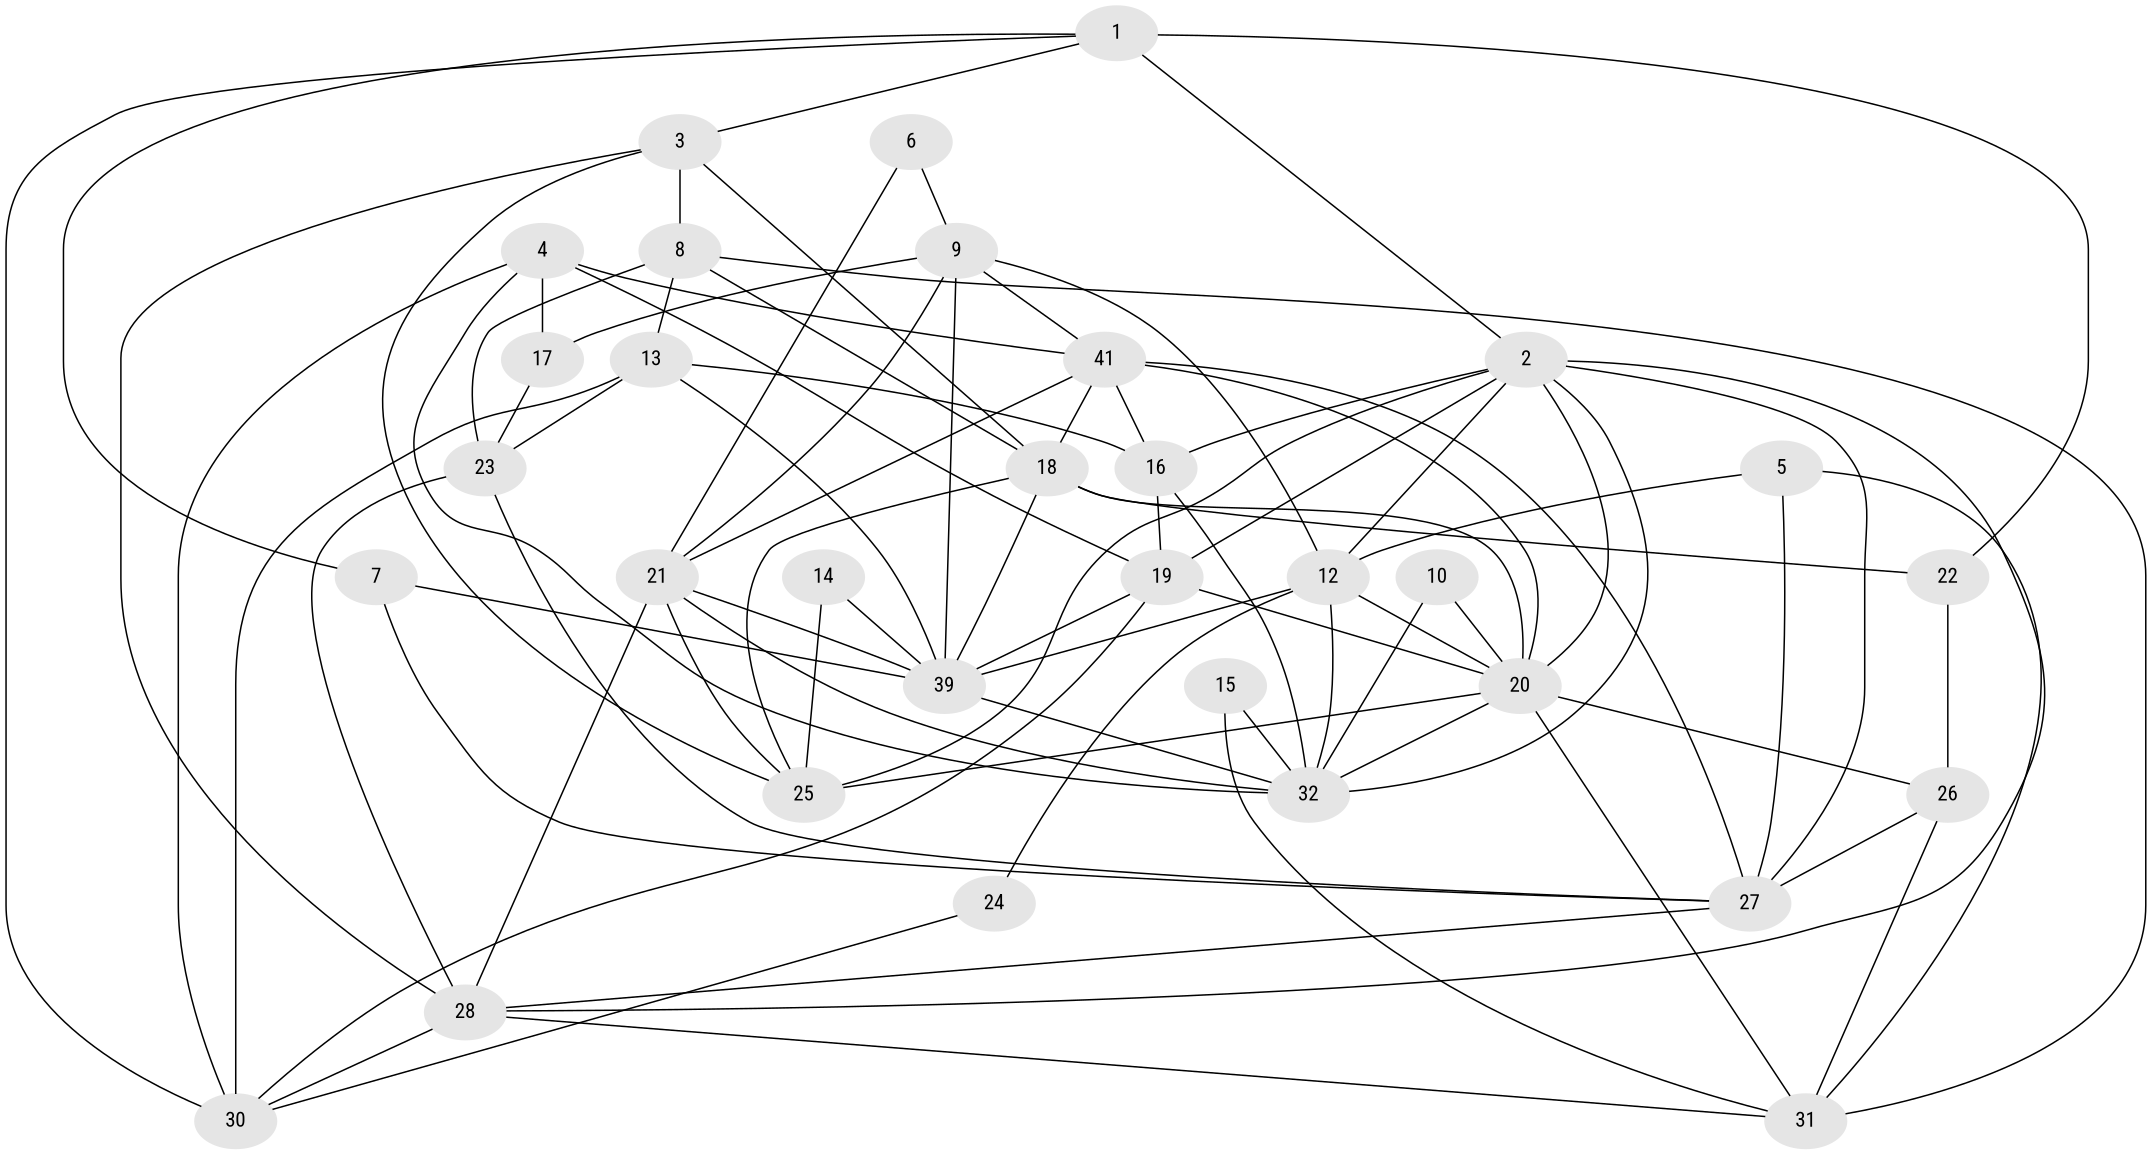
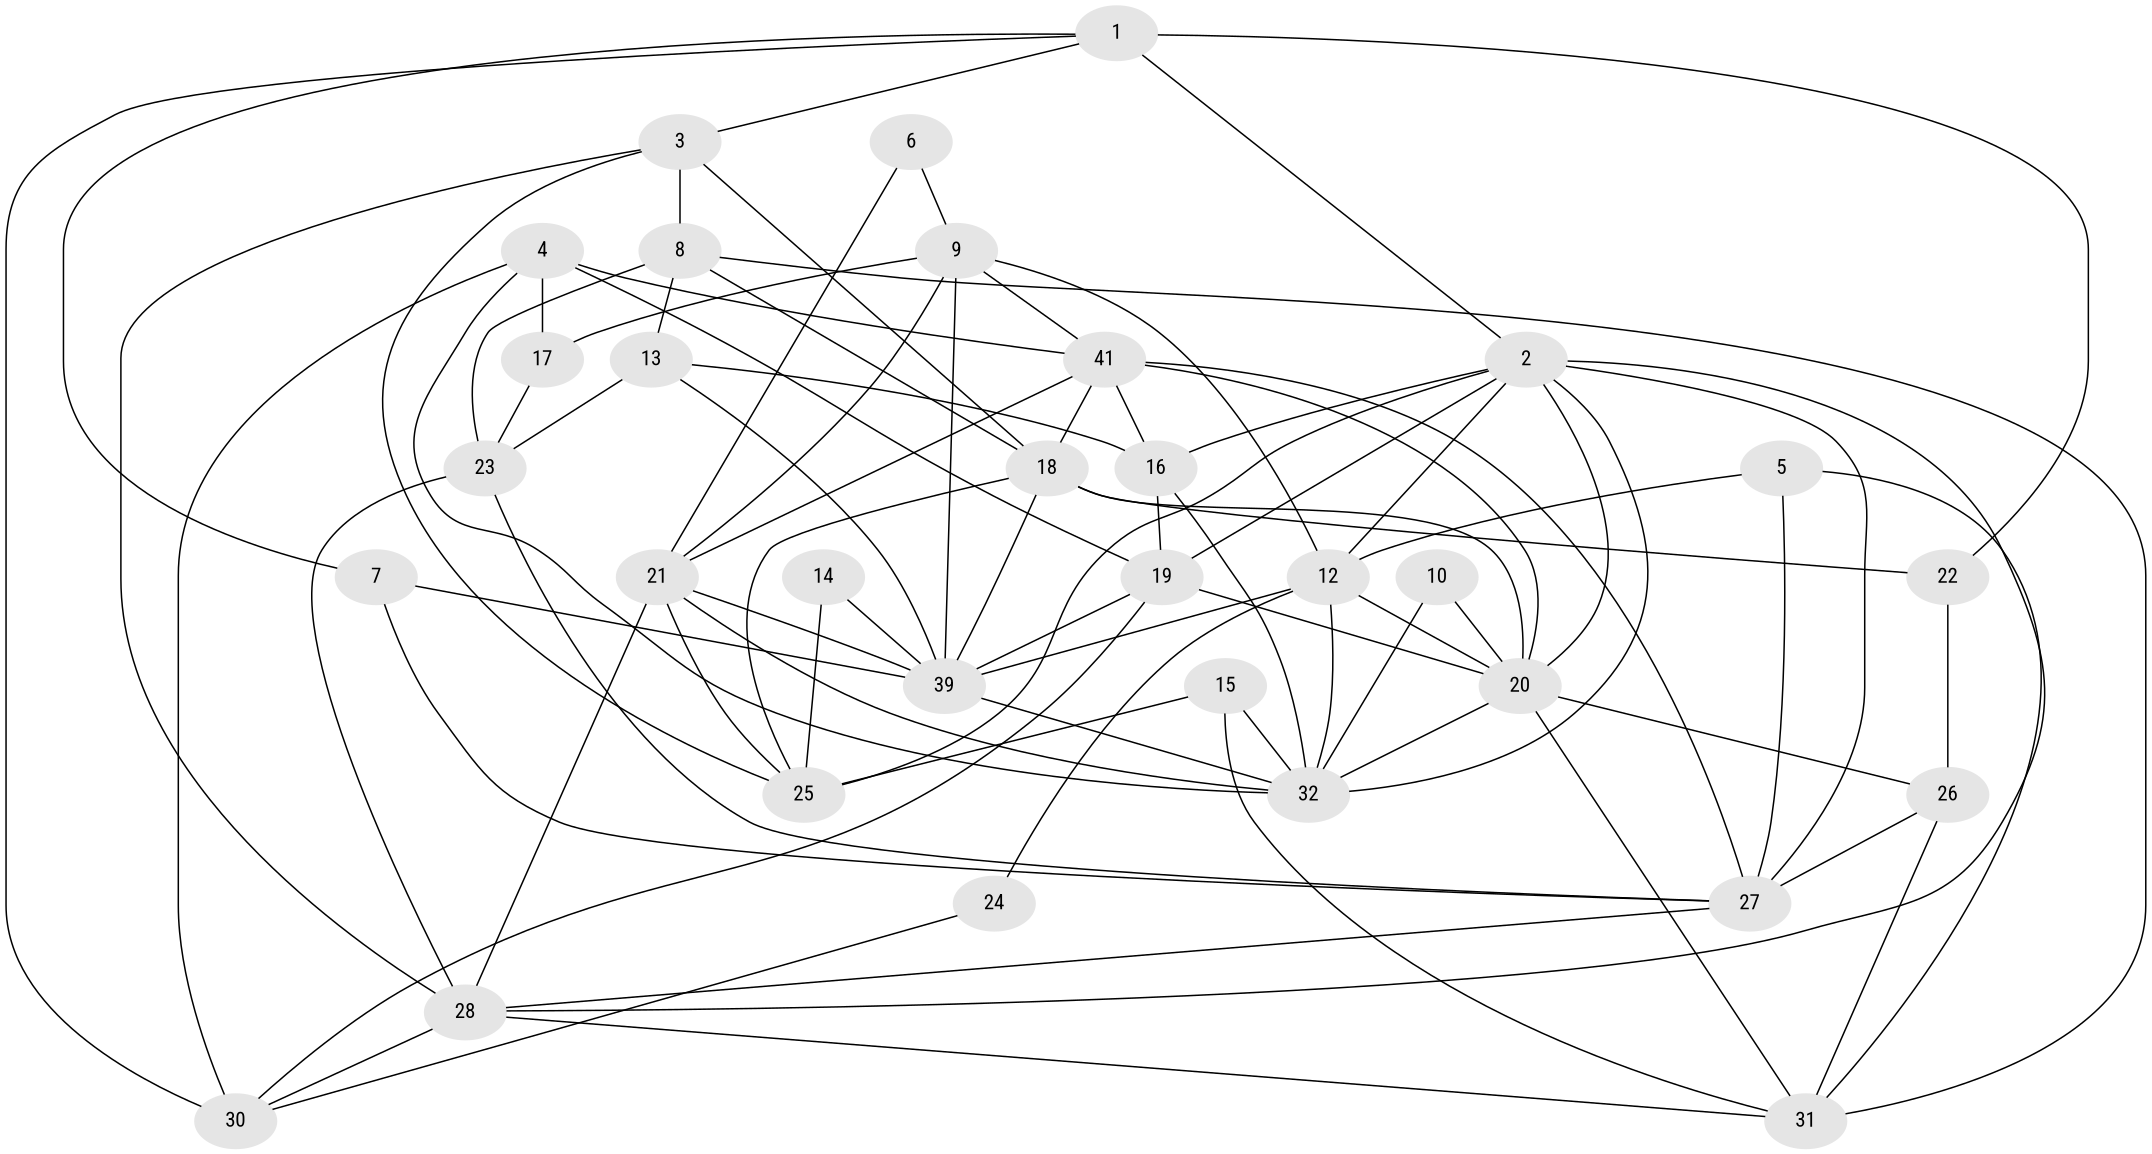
edge "13" -- "30": removed
edge "20" -- "25": now "15" -- "25"
